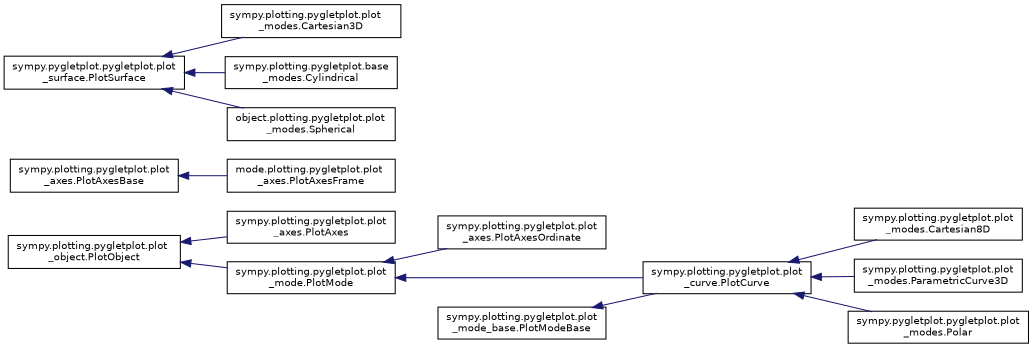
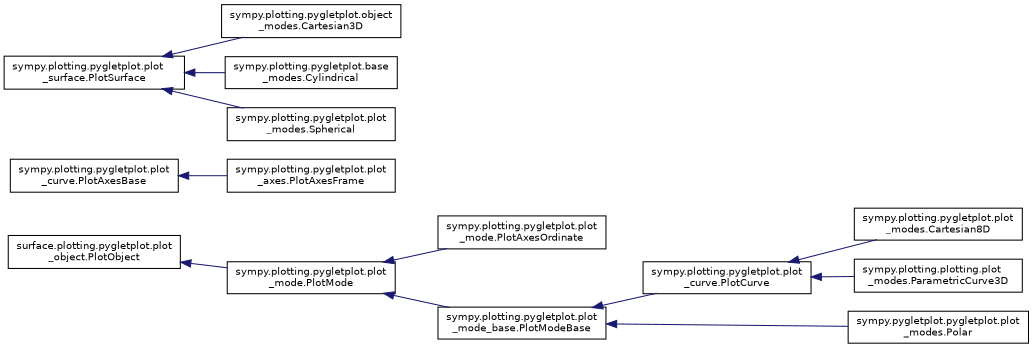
node "sympy.plotting.pygletplot.plot _modes.Cartesian3D": label "sympy.plotting.pygletplot.plot _modes.Cartesian3D" -> "sympy.plotting.pygletplot.object _modes.Cartesian3D"
node "sympy.pygletplot.pygletplot.plot _surface.PlotSurface": label "sympy.pygletplot.pygletplot.plot _surface.PlotSurface" -> "sympy.plotting.pygletplot.plot _surface.PlotSurface"
node "object.plotting.pygletplot.plot _modes.Spherical": label "object.plotting.pygletplot.plot _modes.Spherical" -> "sympy.plotting.pygletplot.plot _modes.Spherical"
node "sympy.plotting.pygletplot.plot _axes.PlotAxesBase": label "sympy.plotting.pygletplot.plot _axes.PlotAxesBase" -> "sympy.plotting.pygletplot.plot _curve.PlotAxesBase"
node "mode.plotting.pygletplot.plot _axes.PlotAxesFrame": label "mode.plotting.pygletplot.plot _axes.PlotAxesFrame" -> "sympy.plotting.pygletplot.plot _axes.PlotAxesFrame"
node "sympy.plotting.pygletplot.plot _axes.PlotAxes": removed
node "sympy.plotting.pygletplot.plot _axes.PlotAxesOrdinate": label "sympy.plotting.pygletplot.plot _axes.PlotAxesOrdinate" -> "sympy.plotting.pygletplot.plot _mode.PlotAxesOrdinate"
node "sympy.plotting.pygletplot.plot _object.PlotObject": label "sympy.plotting.pygletplot.plot _object.PlotObject" -> "surface.plotting.pygletplot.plot _object.PlotObject"
node "sympy.plotting.pygletplot.plot _modes.ParametricCurve3D": label "sympy.plotting.pygletplot.plot _modes.ParametricCurve3D" -> "sympy.plotting.plotting.plot _modes.ParametricCurve3D"
edge "sympy.plotting.pygletplot.plot _curve.PlotCurve" -> "sympy.plotting.pygletplot.plot _mode.PlotMode": now "sympy.plotting.pygletplot.plot _mode_base.PlotModeBase" -> "sympy.plotting.pygletplot.plot _mode.PlotMode"
edge "sympy.pygletplot.pygletplot.plot _modes.Polar" -> "sympy.plotting.pygletplot.plot _curve.PlotCurve": now "sympy.pygletplot.pygletplot.plot _modes.Polar" -> "sympy.plotting.pygletplot.plot _mode_base.PlotModeBase"
